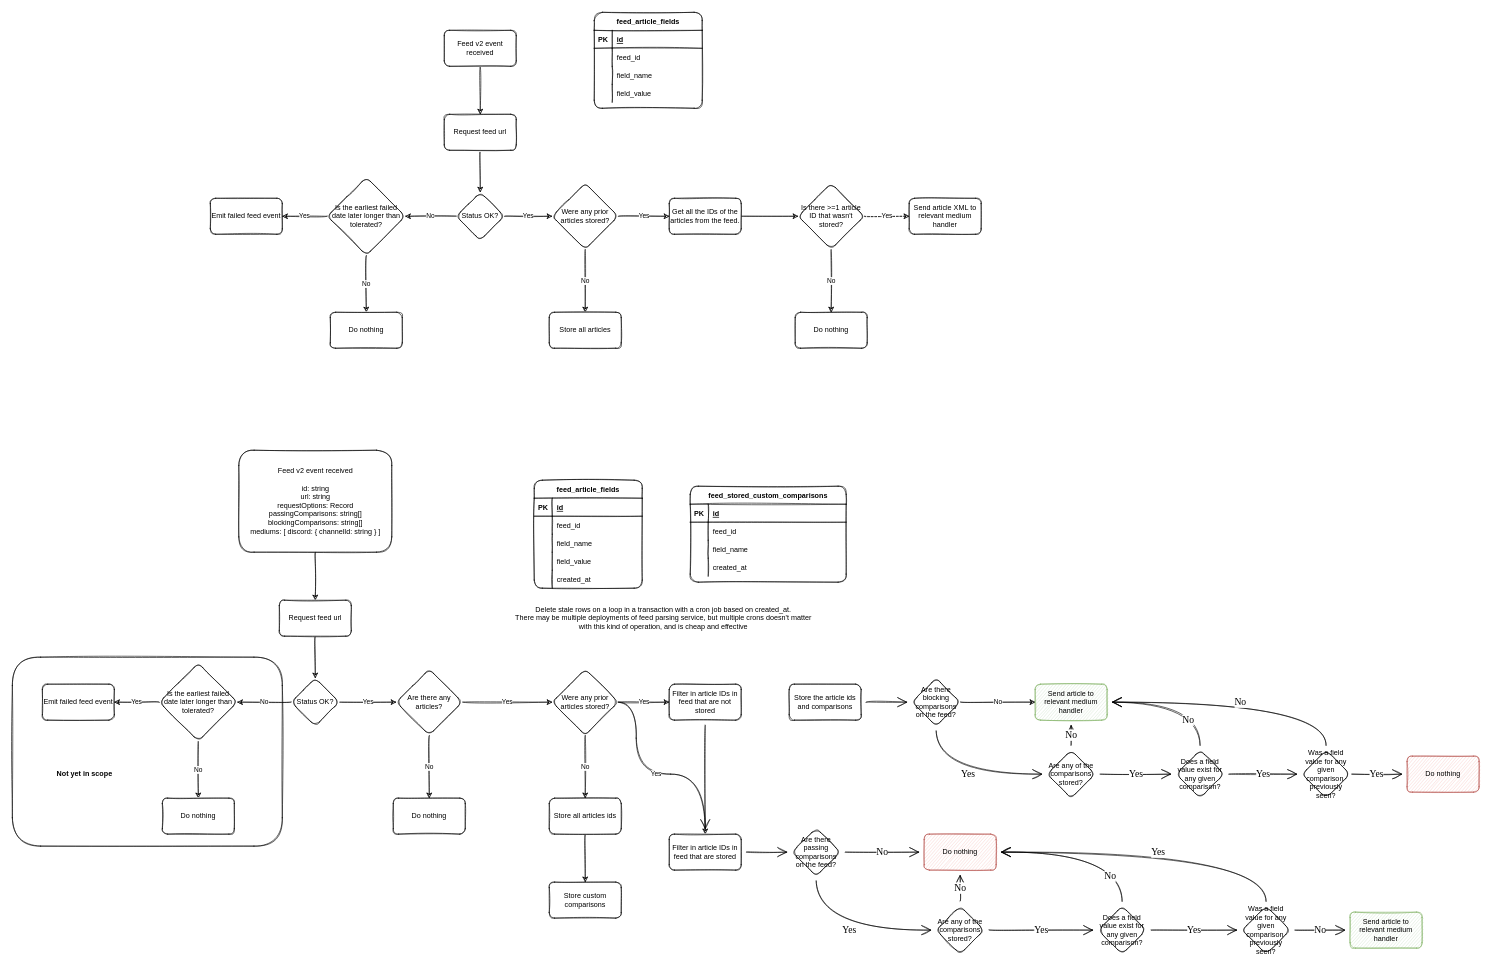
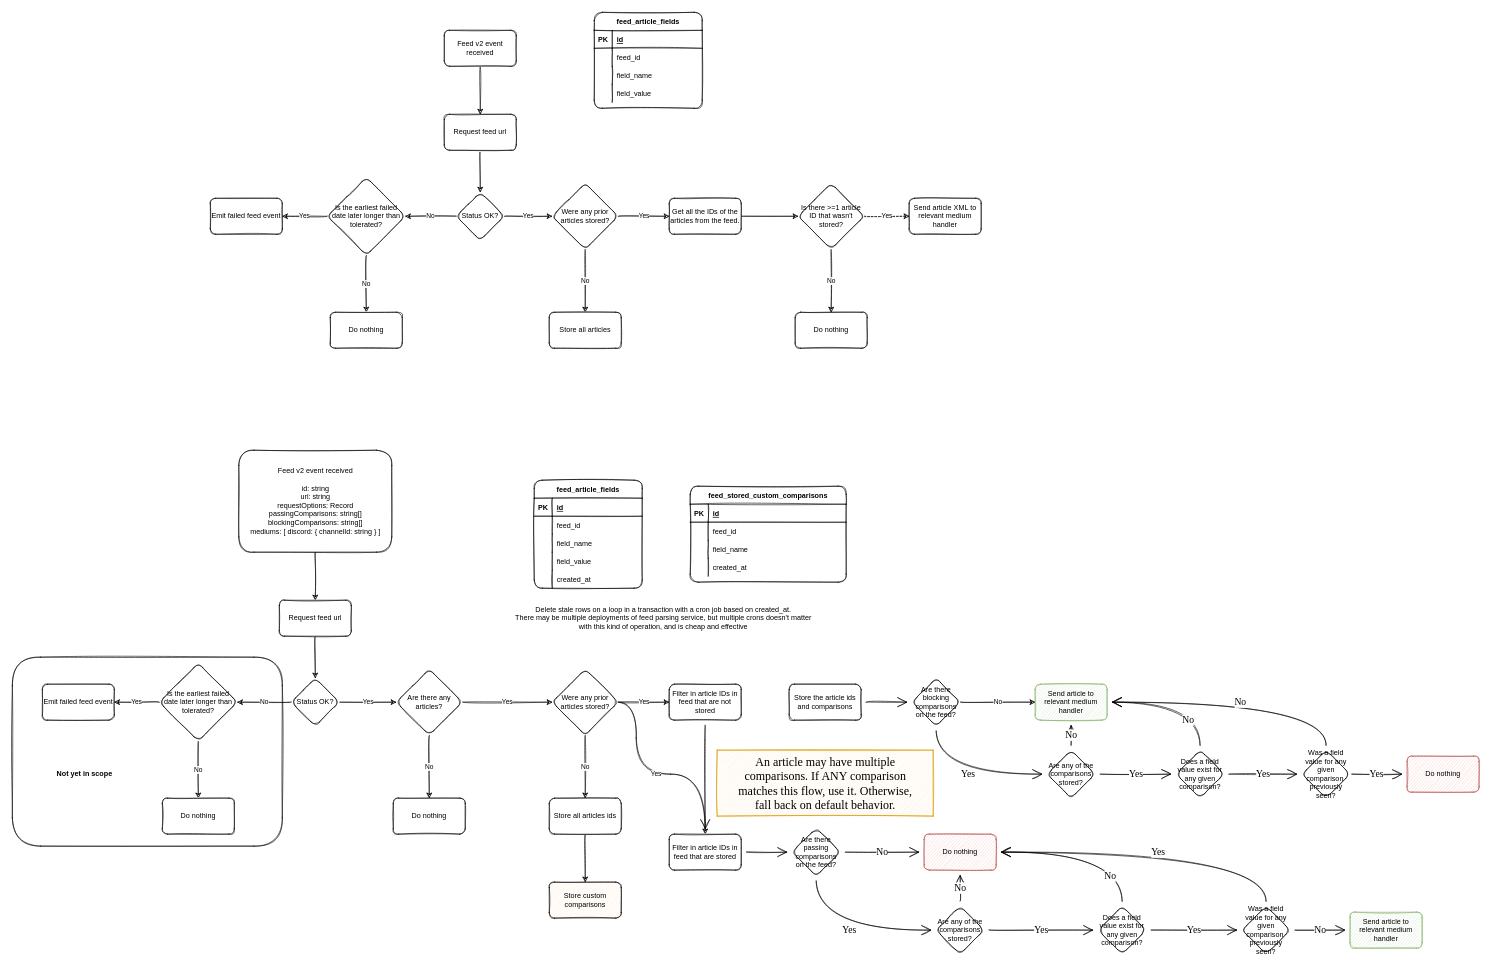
node "An article may have multiple comparisons. If ANY comparison matches this flow, use it. Otherwise, fall back on default behavior.": added
node "Store custom comparisons": fillcolor #ffffff -> #ffe6cc
